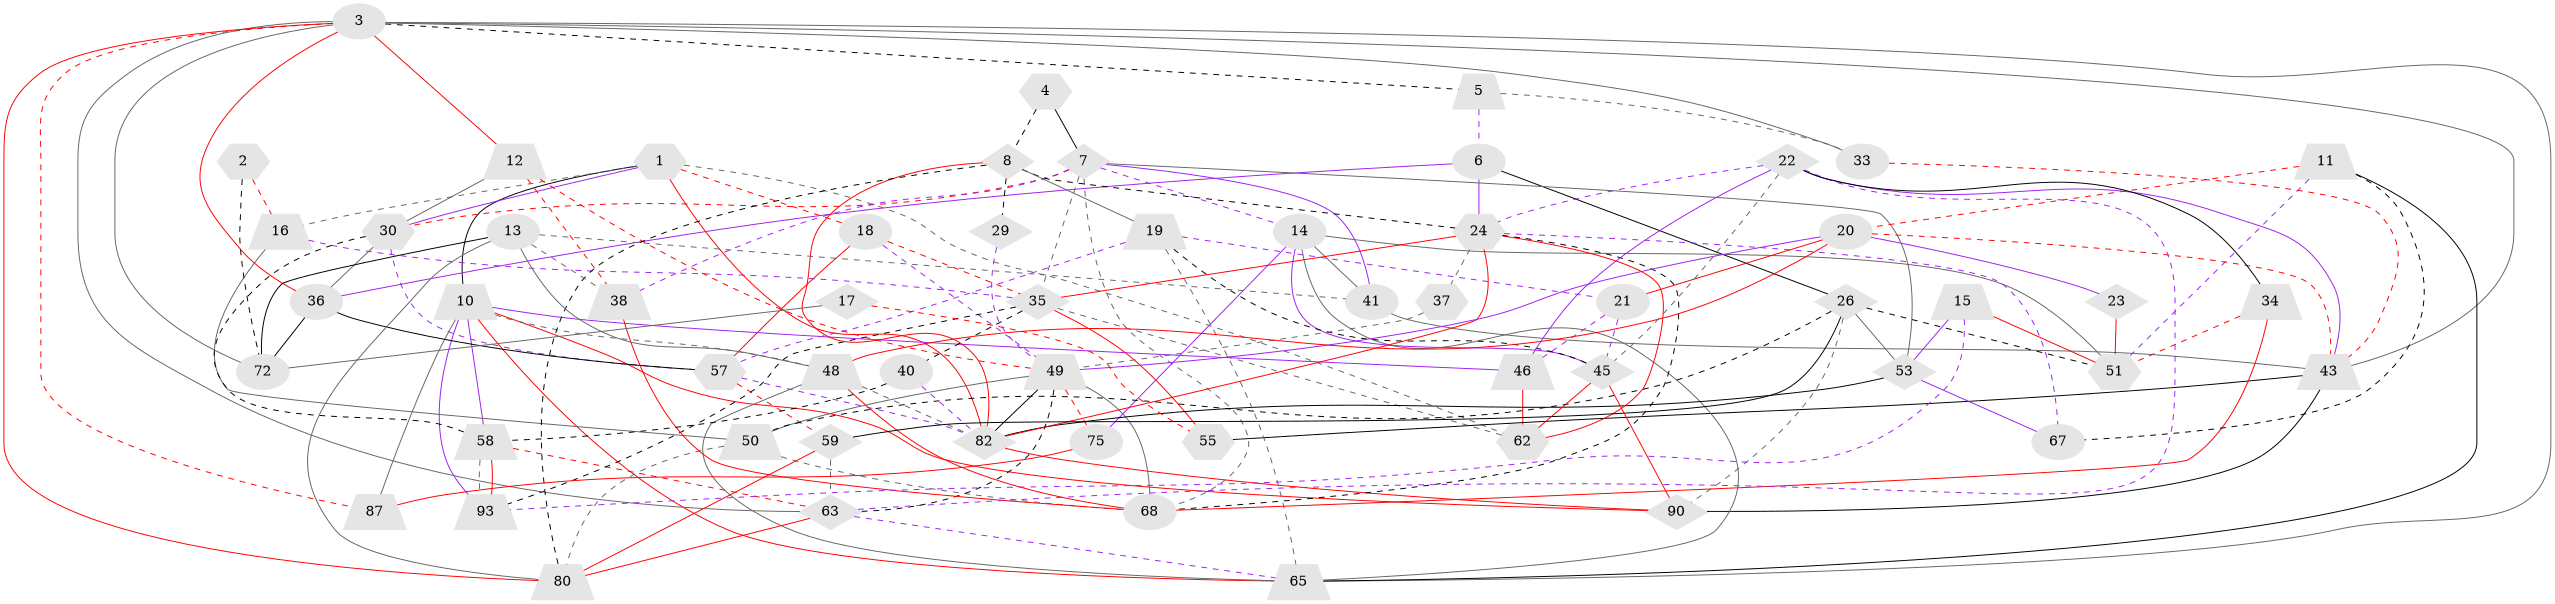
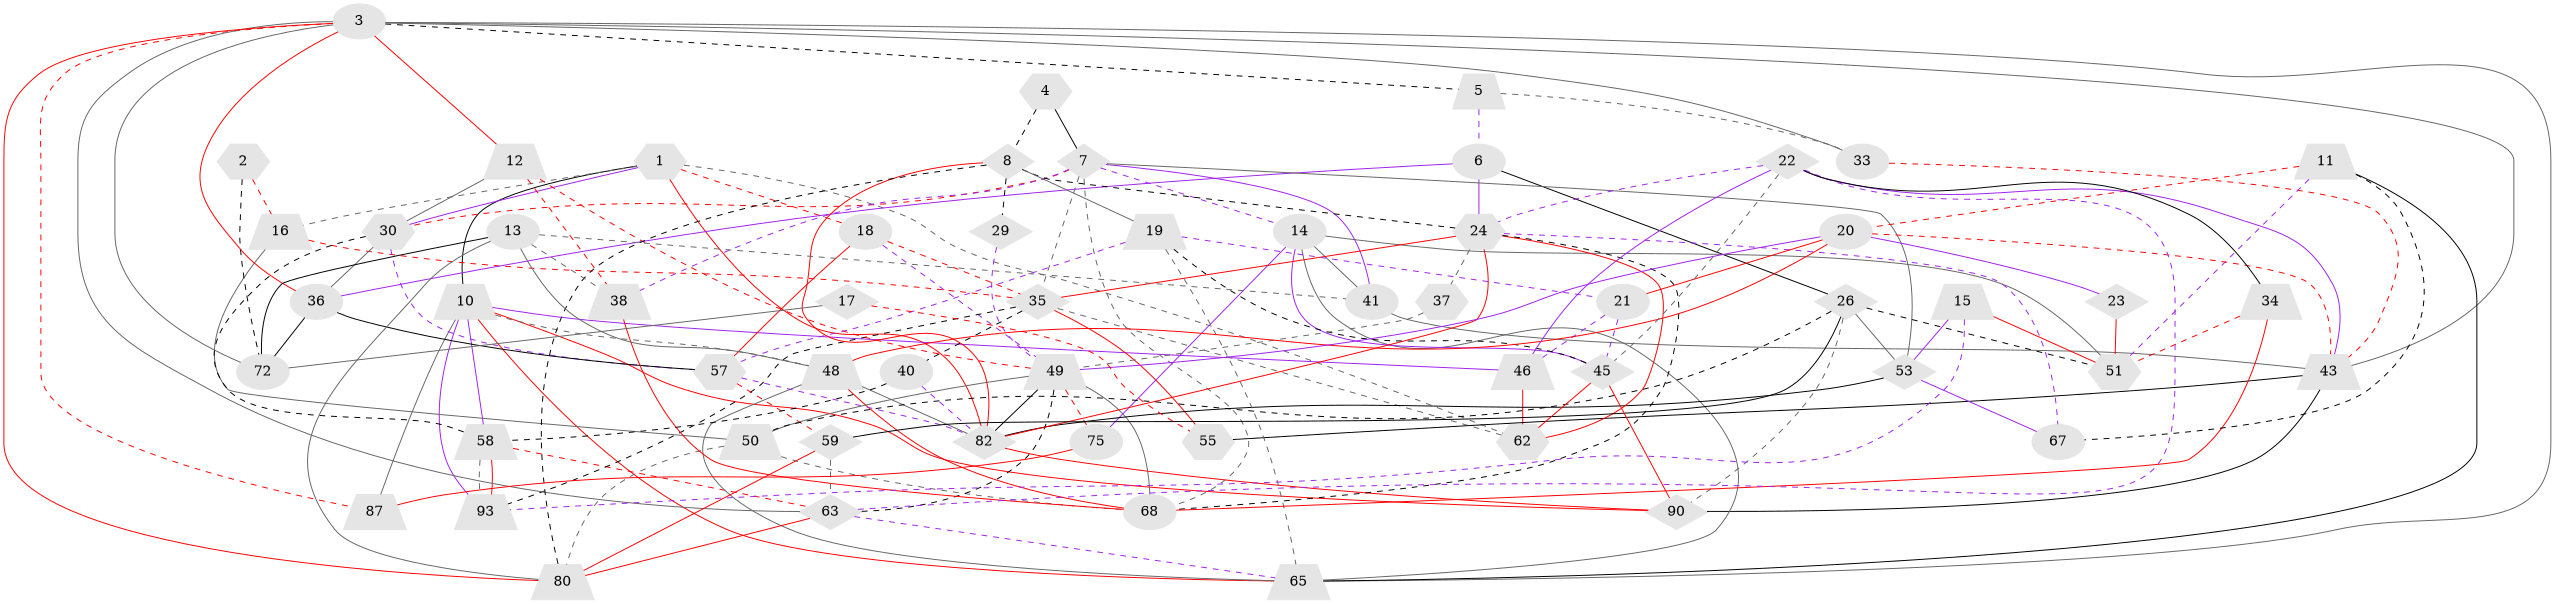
edge "16" -- "35": color purple -> red
edge "48" -- "82": style dashed -> solid
